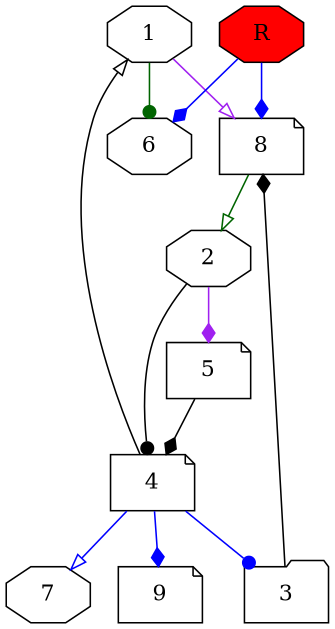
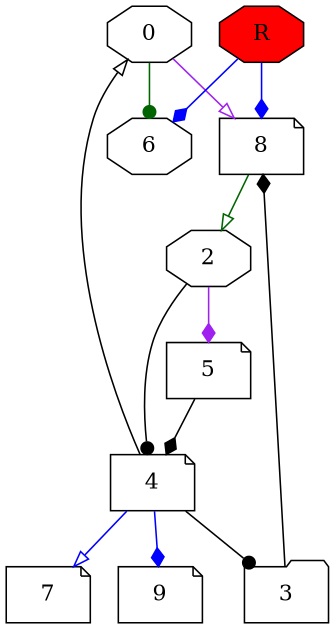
node "1": label "1" -> "0"
edge "4" -> "3": color blue -> black
node "7": shape octagon -> note
